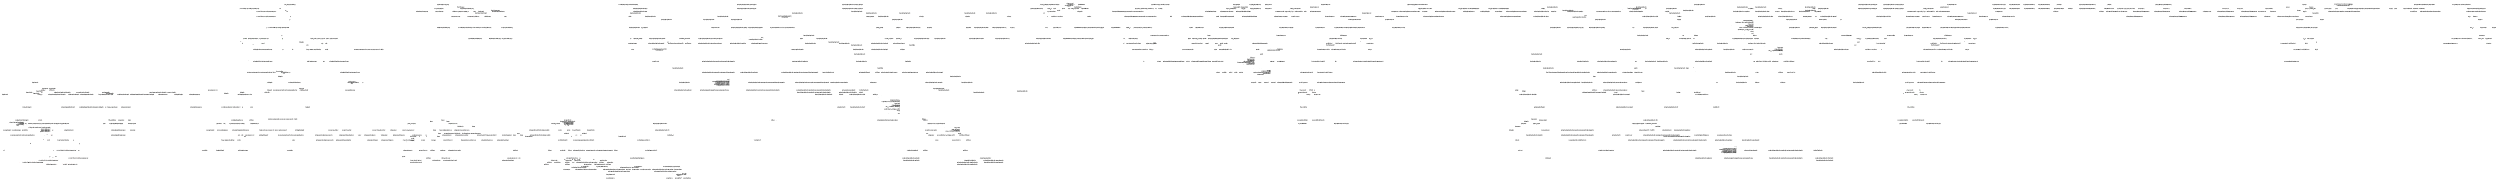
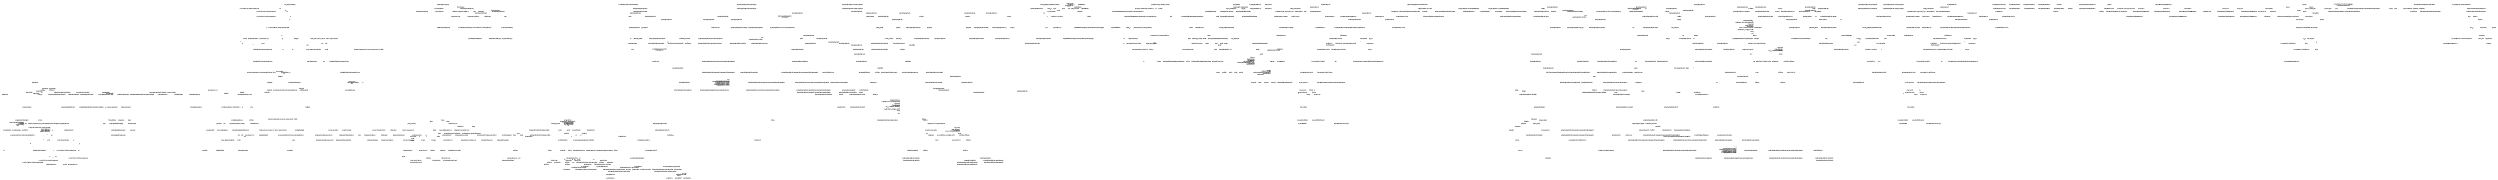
edge "17: this.templateProcessors = LoadTemplates()" -> "21: var module = (NancyModule)Activator.CreateInstance(type)": now "48: Nancy.NancyApplication" -> "21: var module = (NancyModule)Activator.CreateInstance(type)"
node "Exit Nancy.AppDomainModuleLocator.LocateModulesInAppDomain()": added
